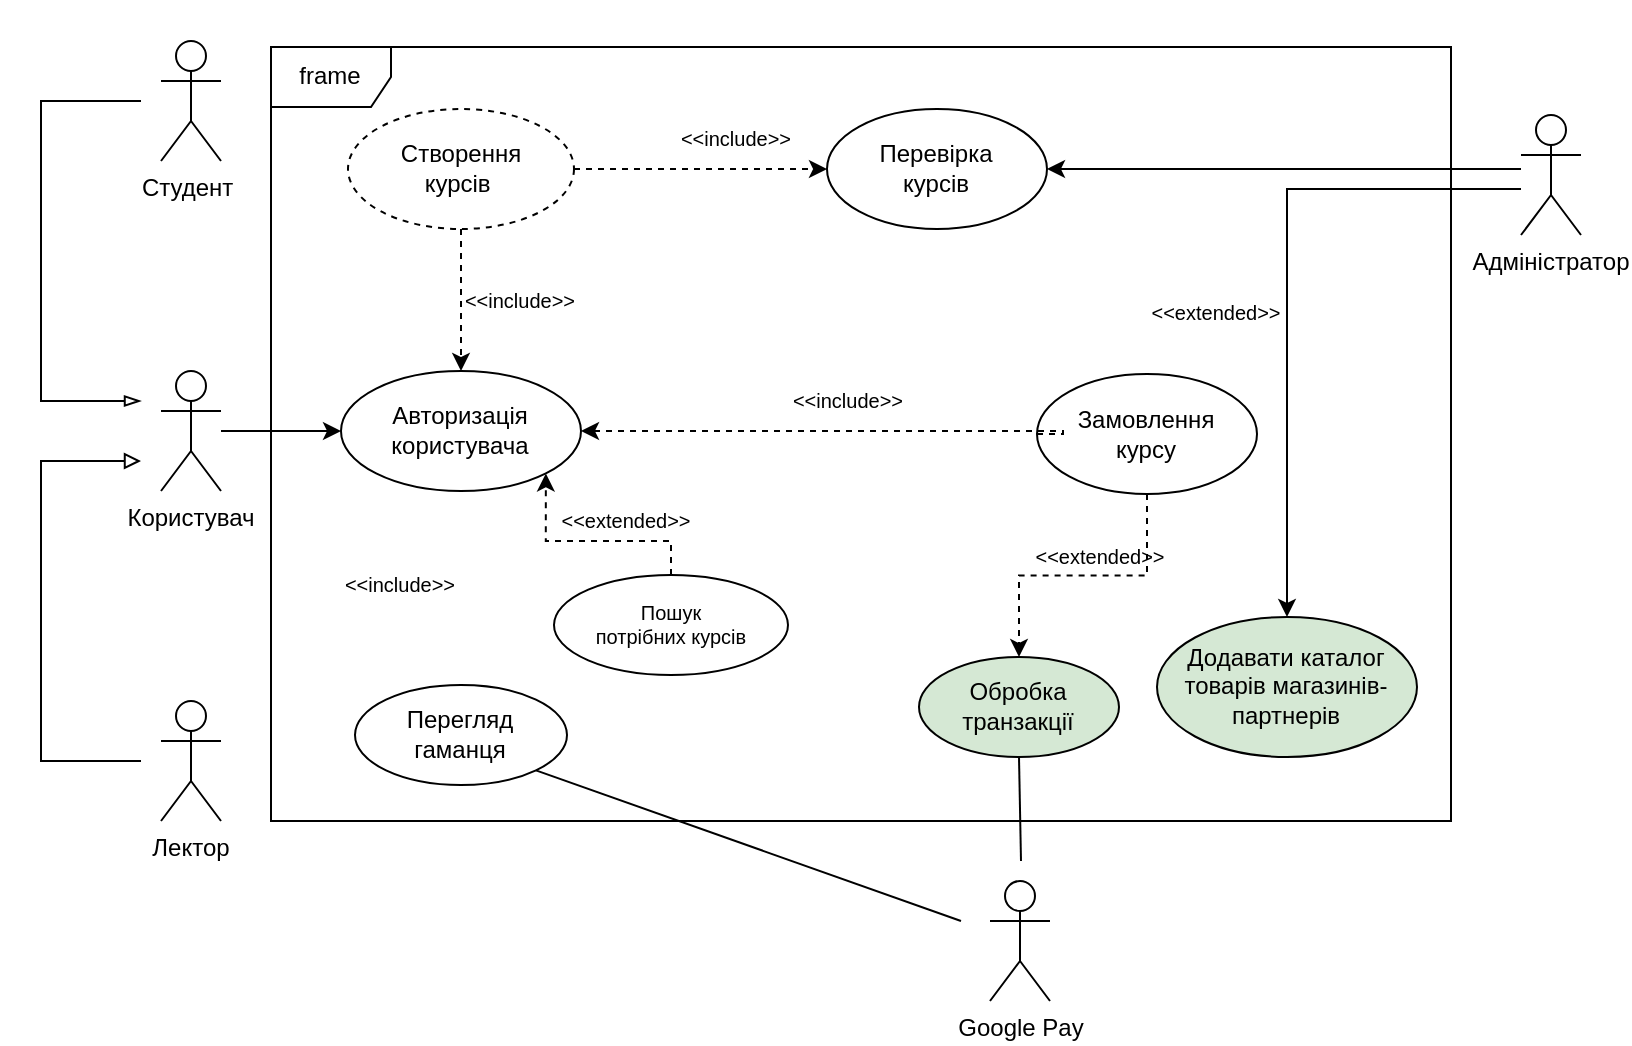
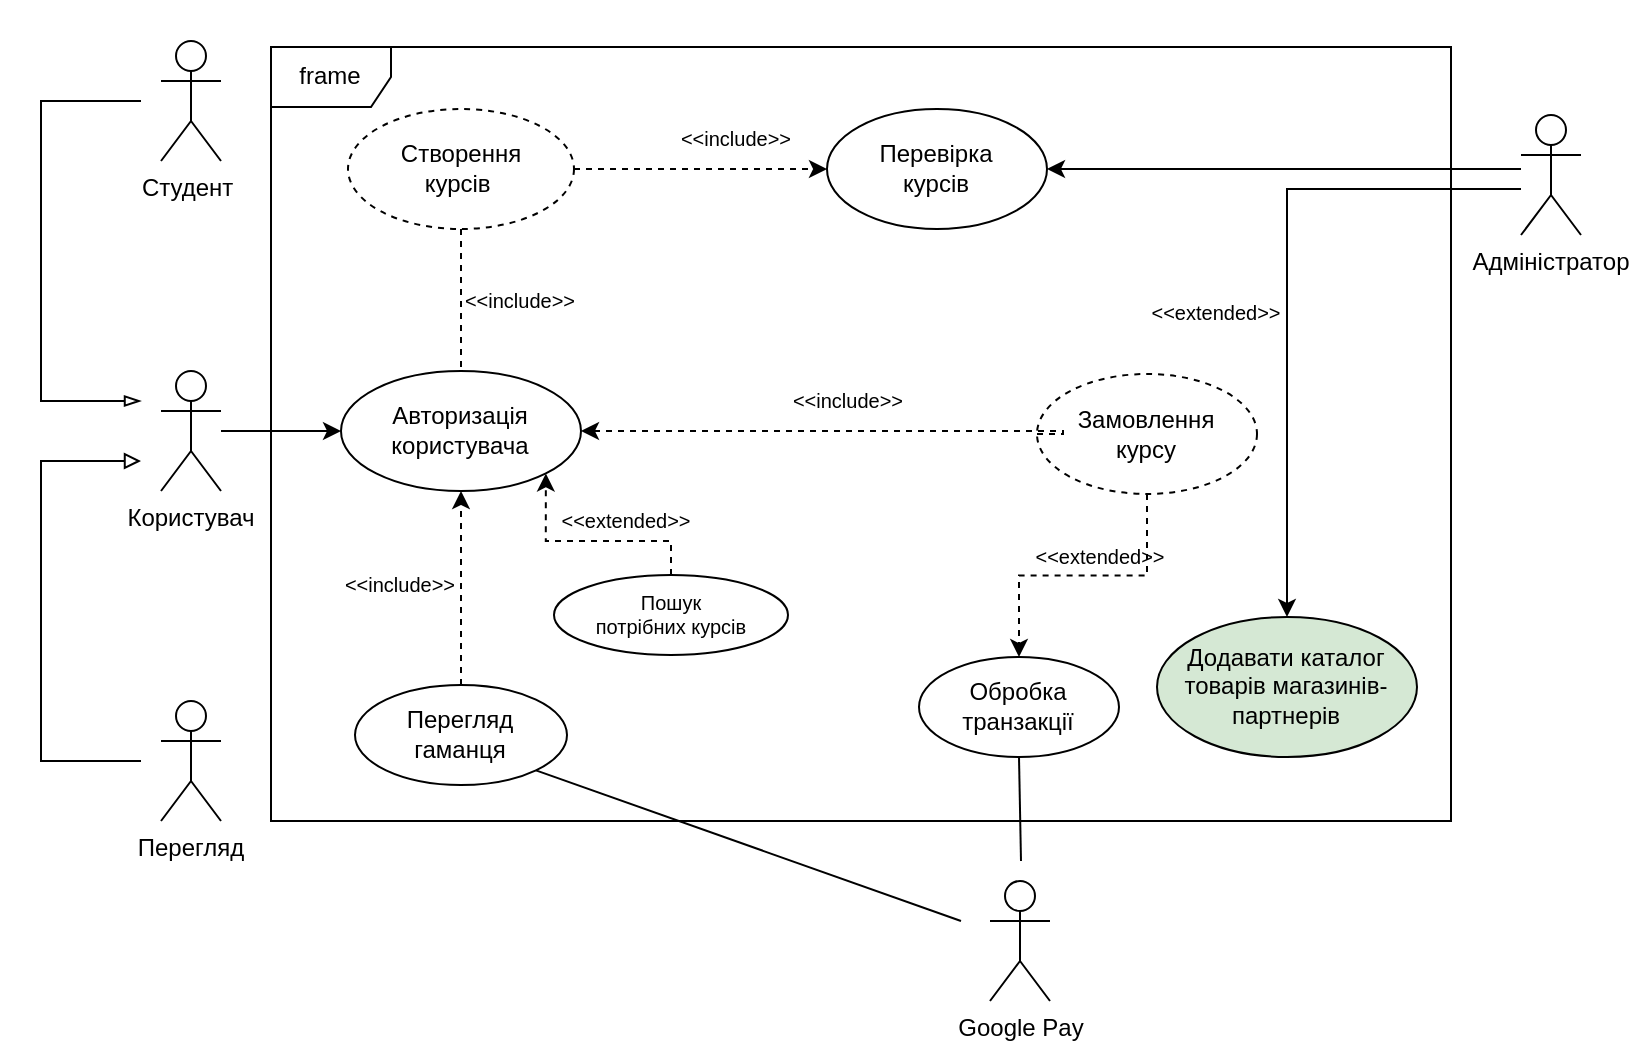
edge "Створення курсів" -> "Авторизація користувача": arrowhead classic -> none
node "Замовлення курсу": style solid -> dashed
edge "Перегляд гаманця" -> "Авторизація користувача": added
node "Пошук потрібних курсів": size 234x100 -> 234x80
node "Обробка транзакції": fillcolor #d5e8d4 -> #ffffff
node "Лектор": label "Лектор" -> "Перегляд"
